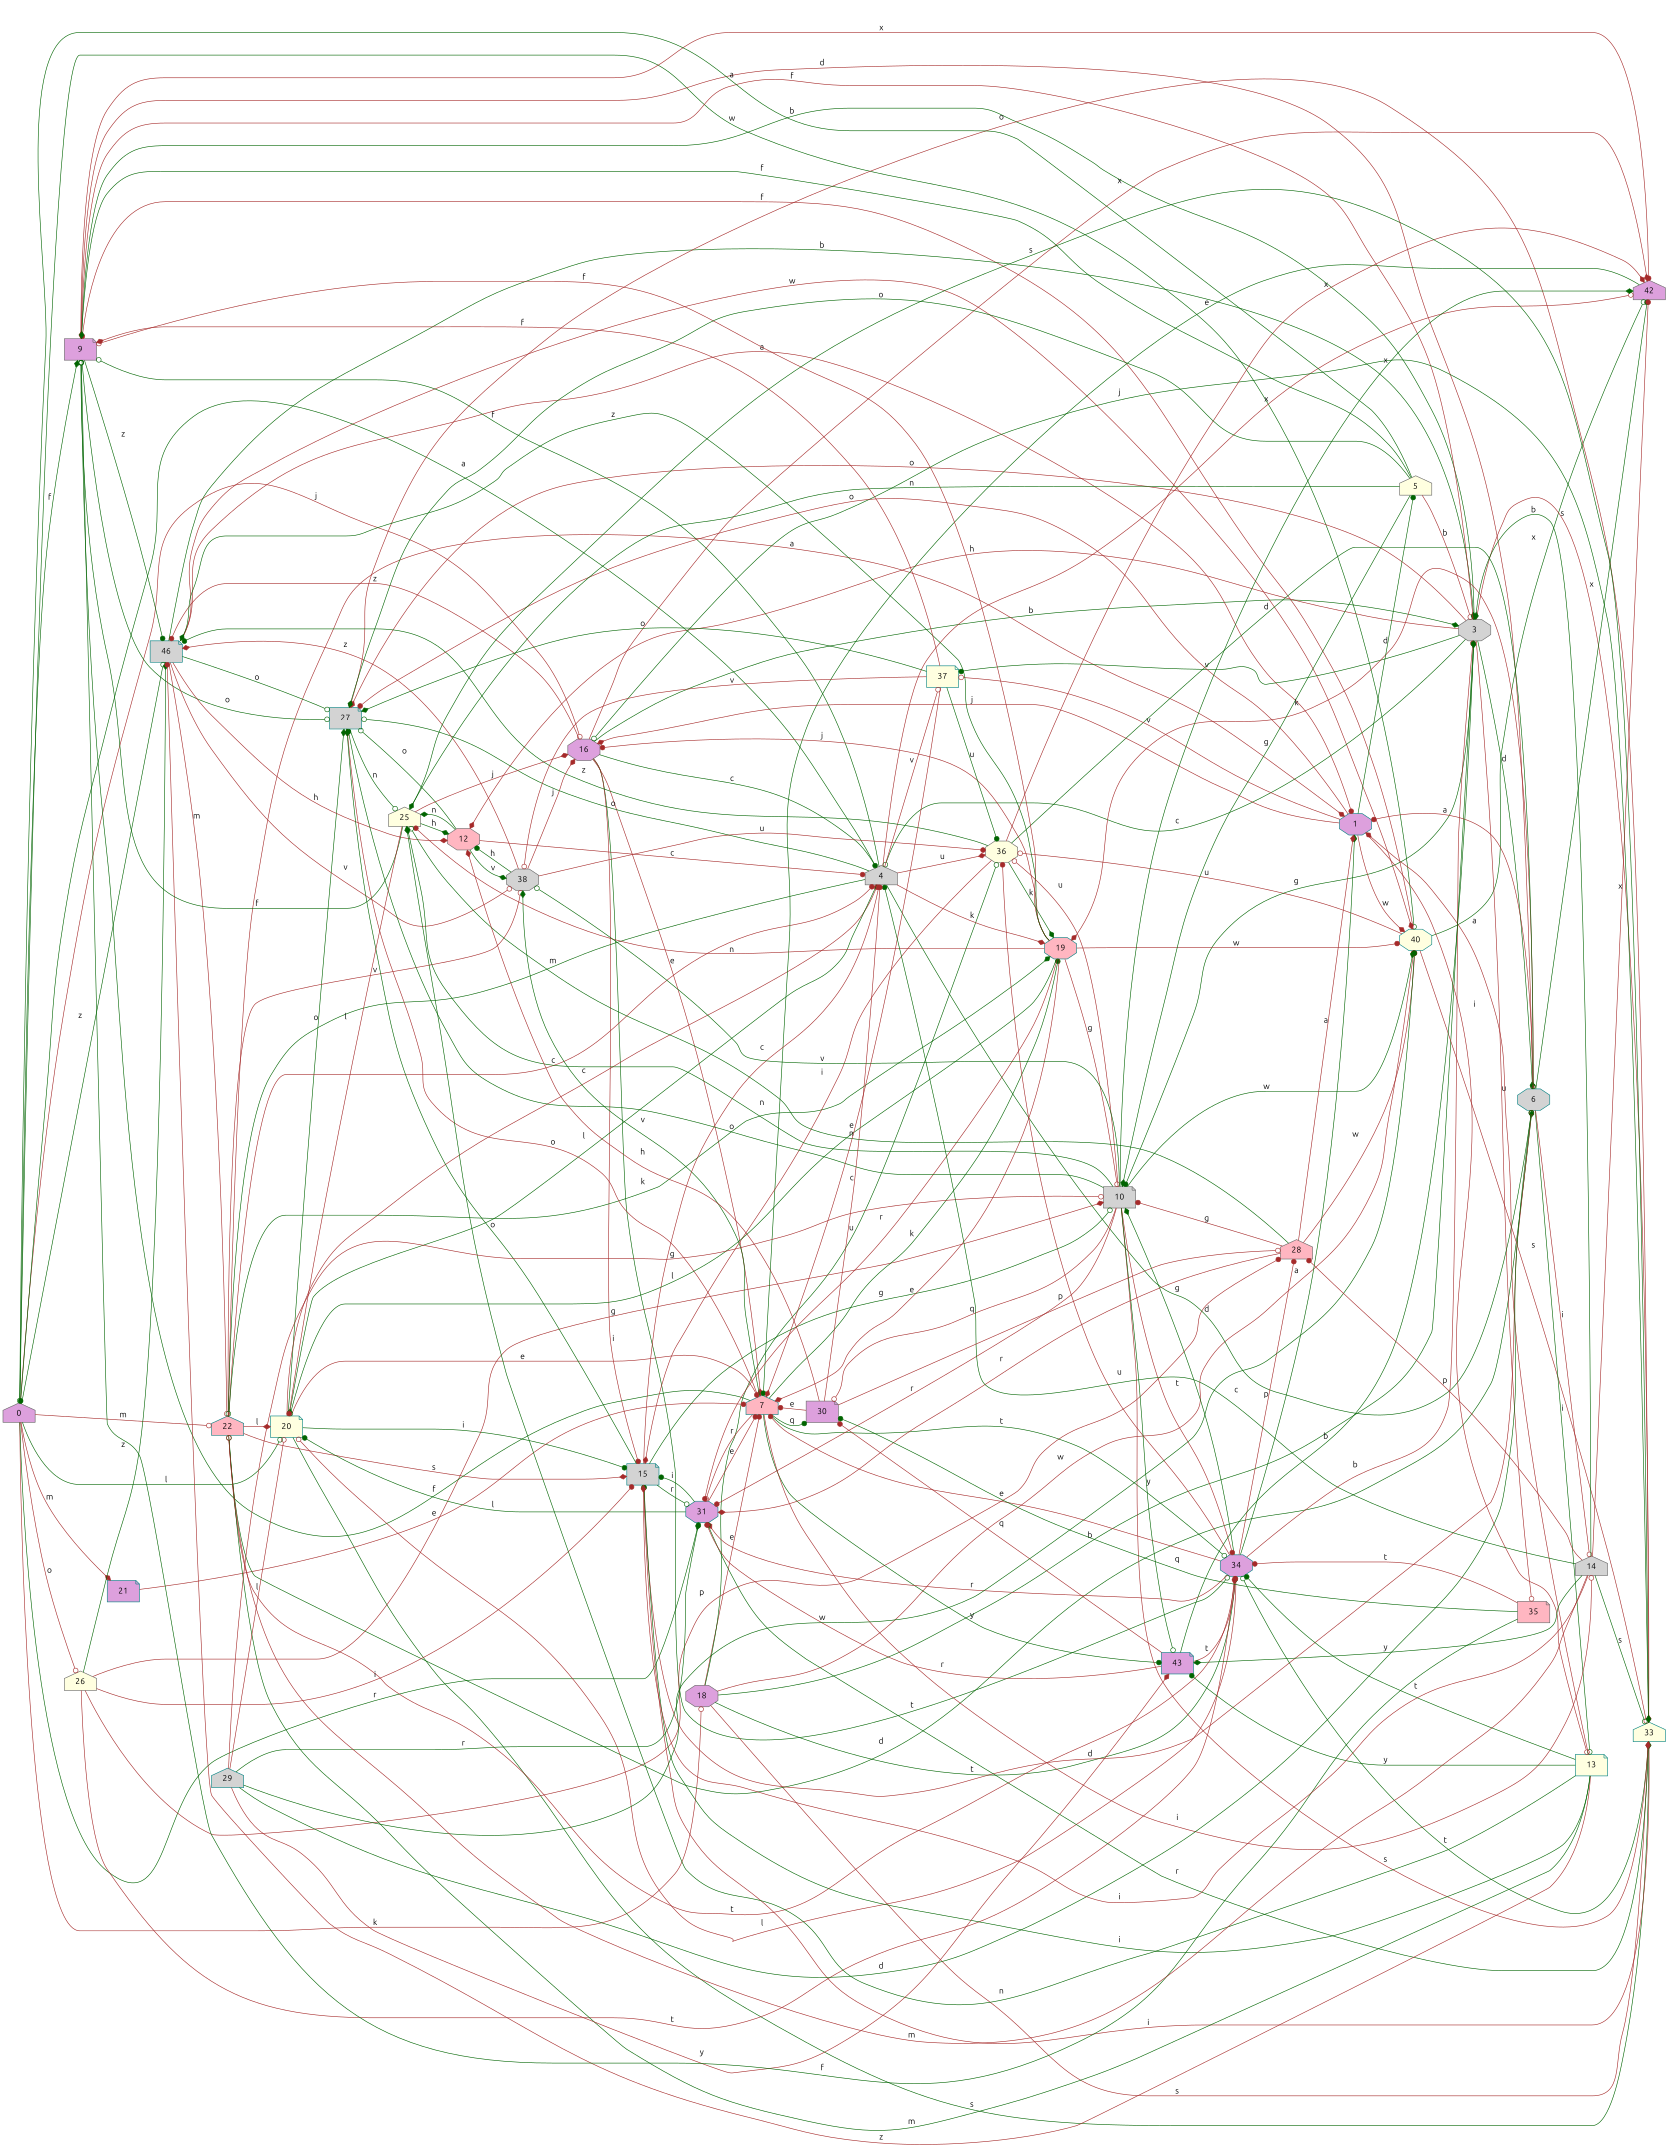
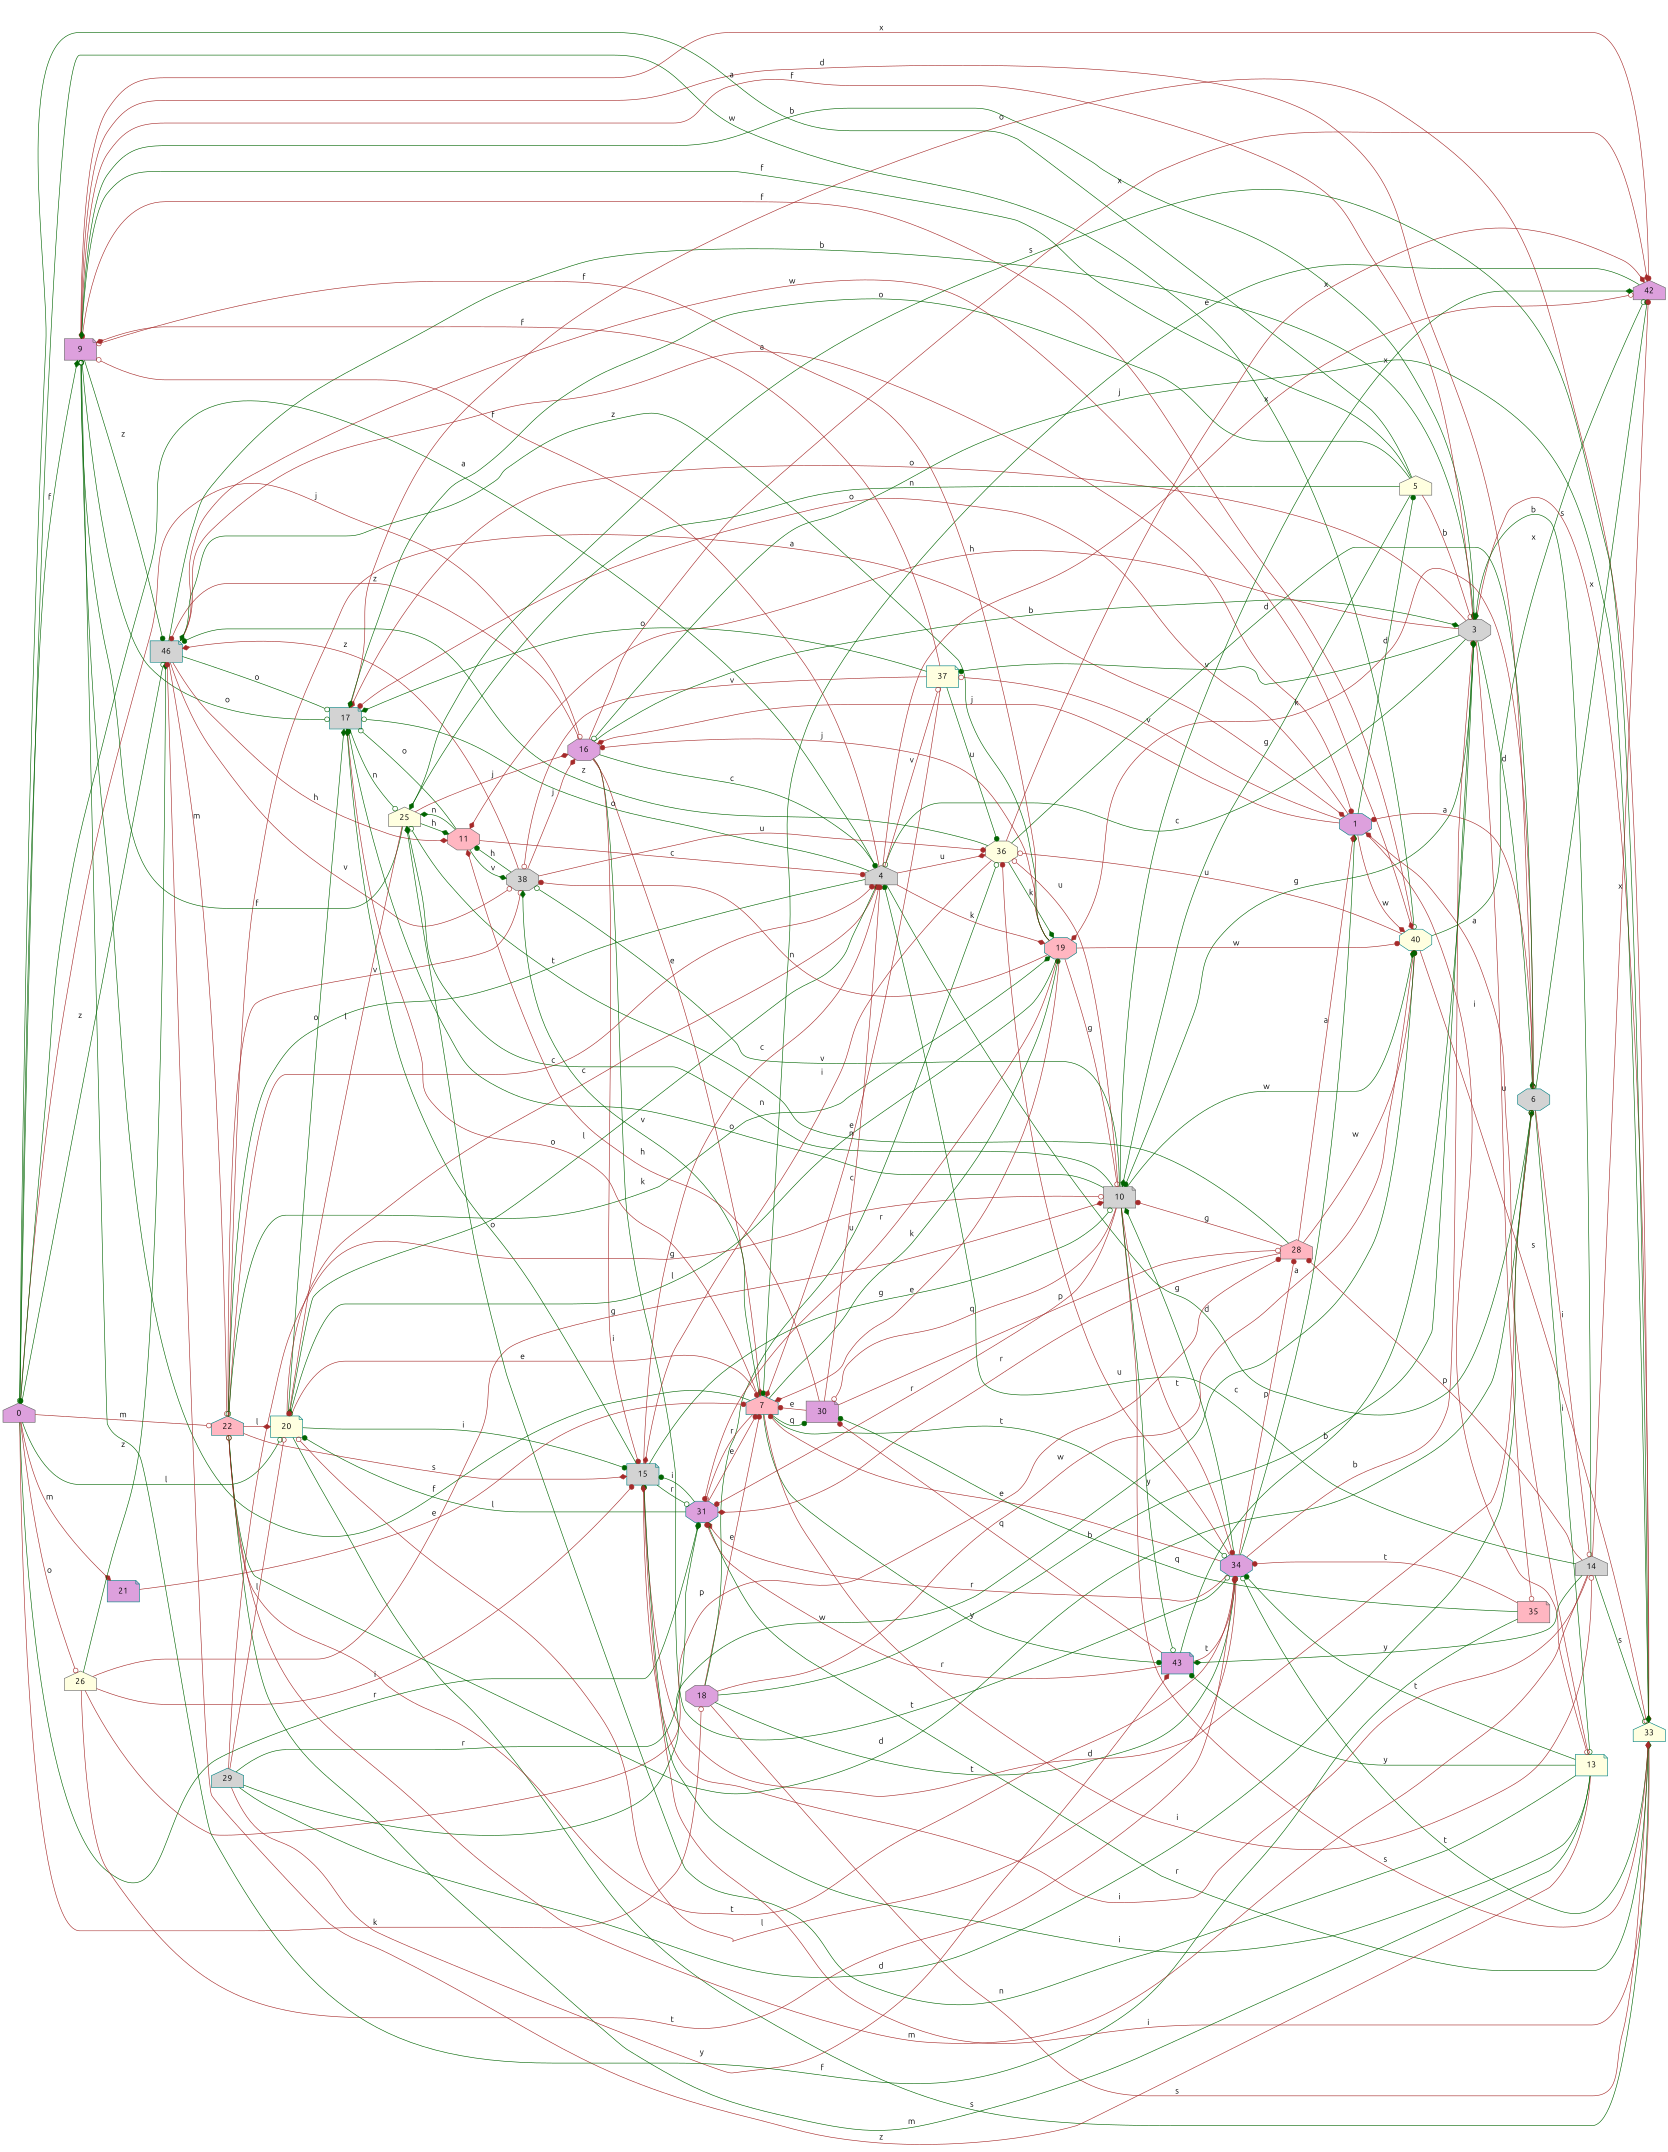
edge "4" -> "9": color darkgreen -> brown
node "27": label "27" -> "17"
node "12": label "12" -> "11"
edge "19" -> "25": now "19" -> "38"
edge "4" -> "22": label "m" -> "t"
